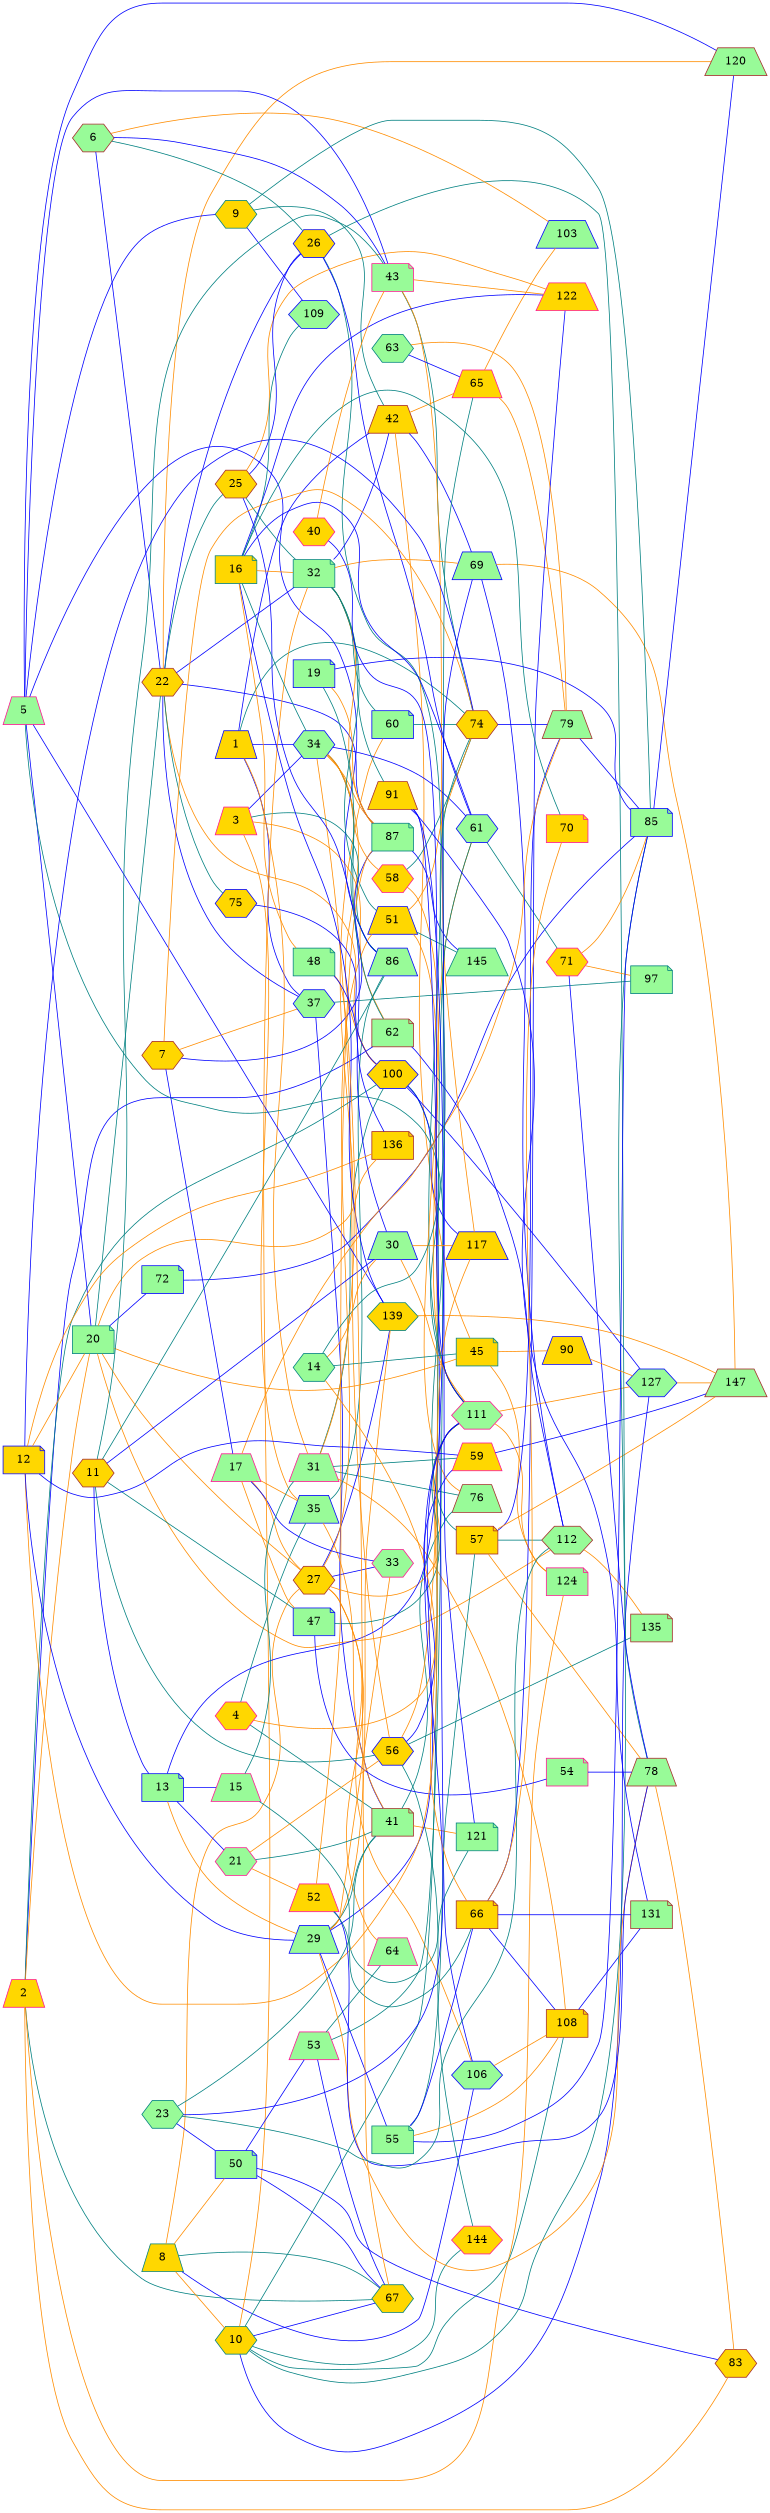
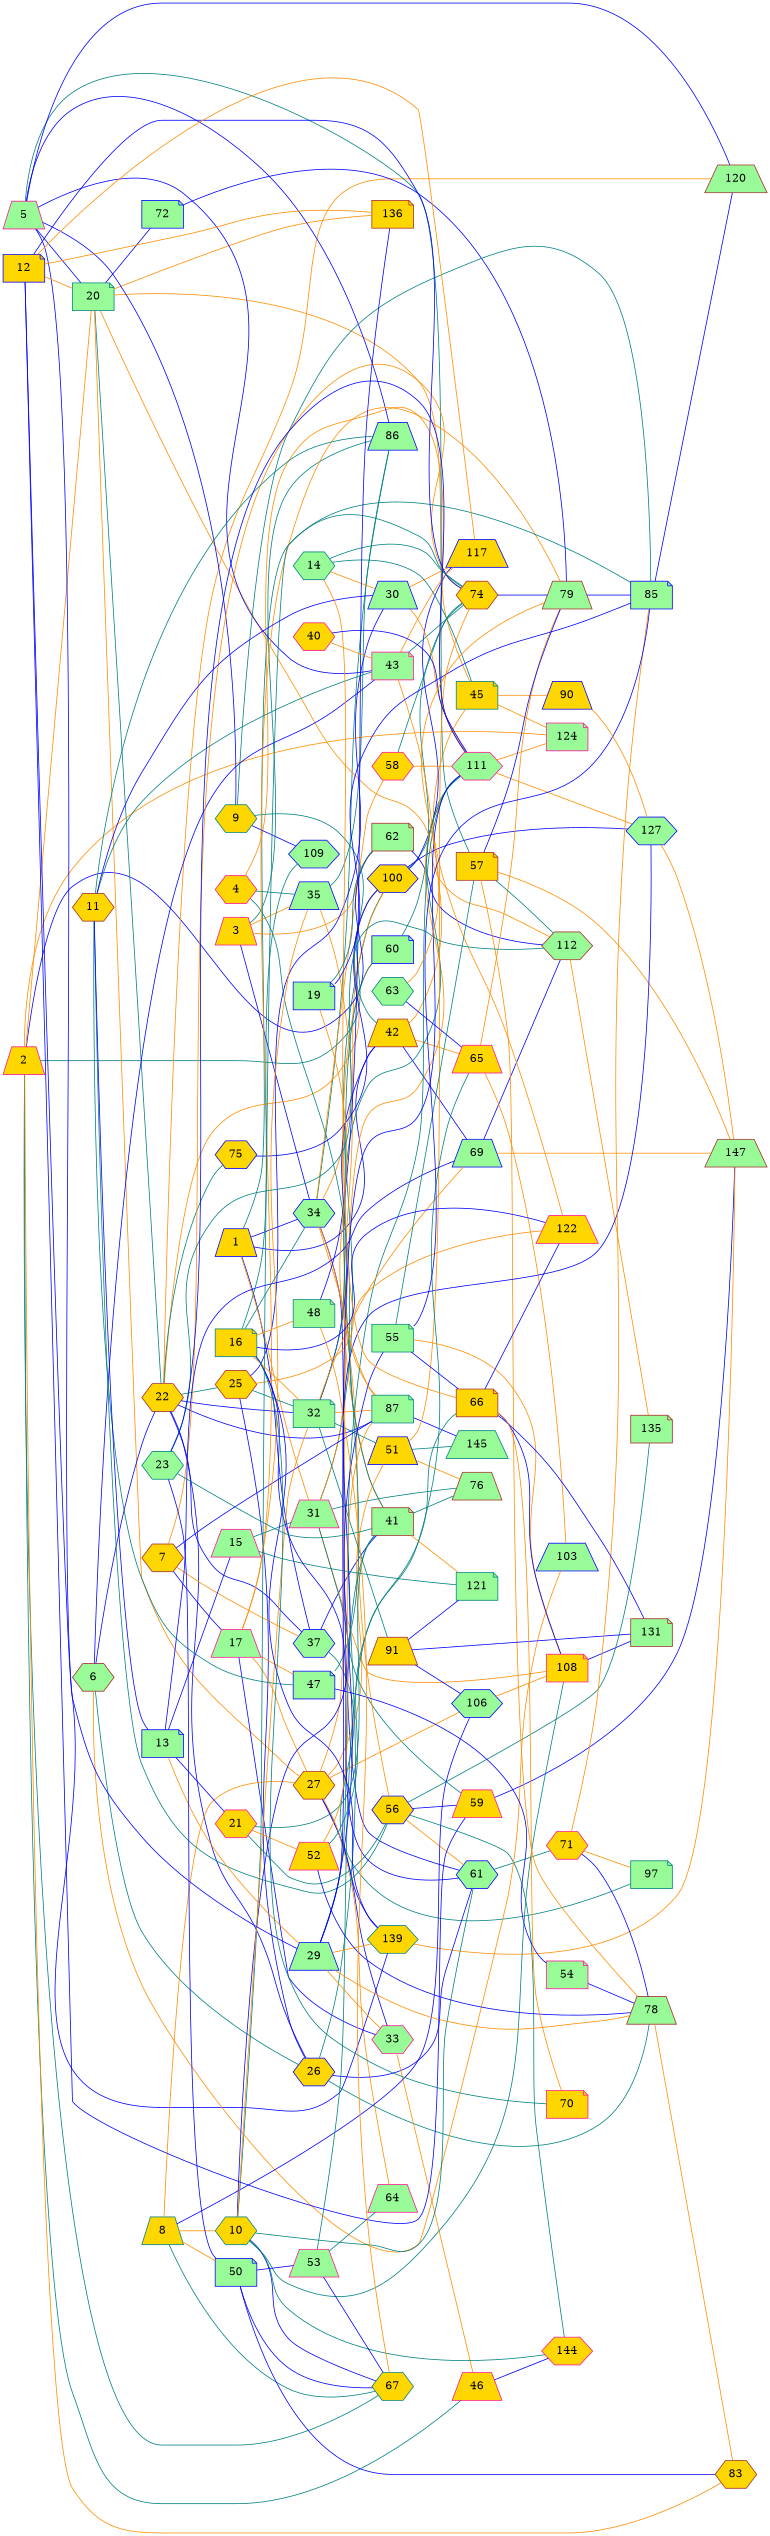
edge "85" -- "72": now "79" -- "72"
edge "56" -- "21": color darkorange -> teal
node "21": fillcolor palegreen -> gold
node "108": color brown -> deeppink
node "46": added
